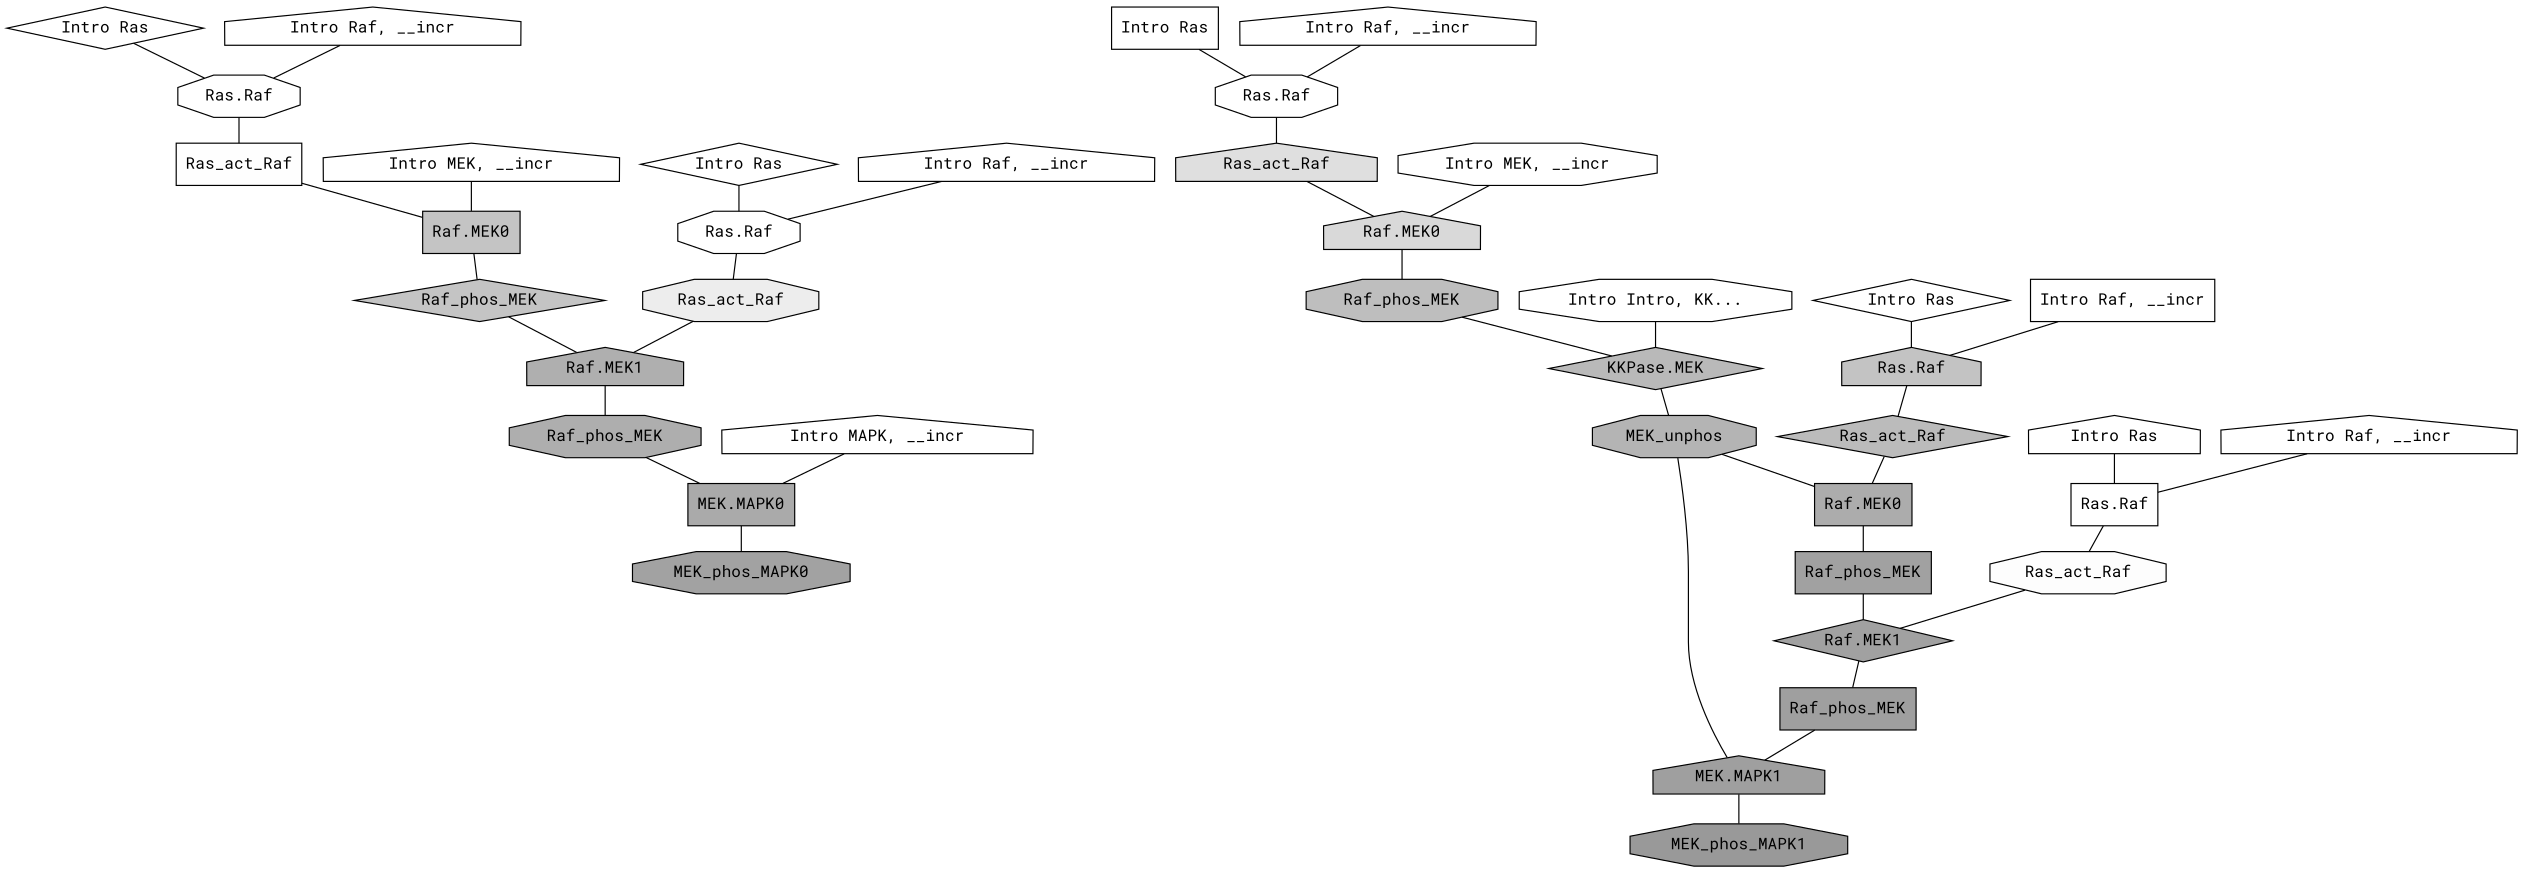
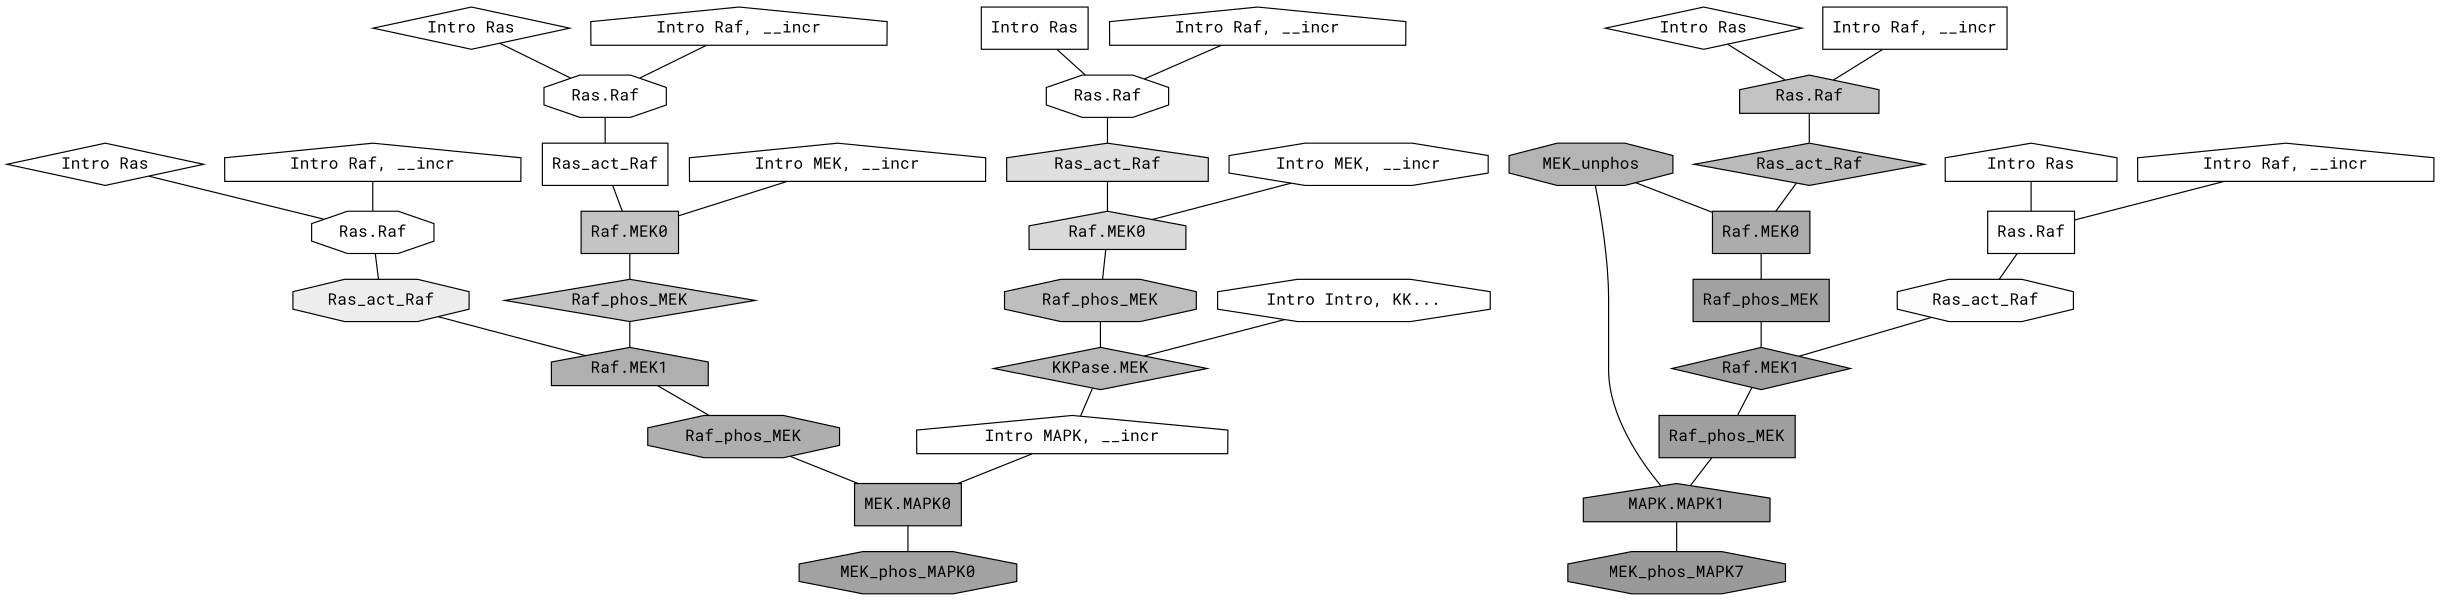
edge "KKPase.MEK" -- "MEK_unphos": now "KKPase.MEK" -- "Intro MAPK, __incr"
node "MEK.MAPK1": label "MEK.MAPK1" -> "MAPK.MAPK1"
node "MEK_phos_MAPK1": label "MEK_phos_MAPK1" -> "MEK_phos_MAPK7"
